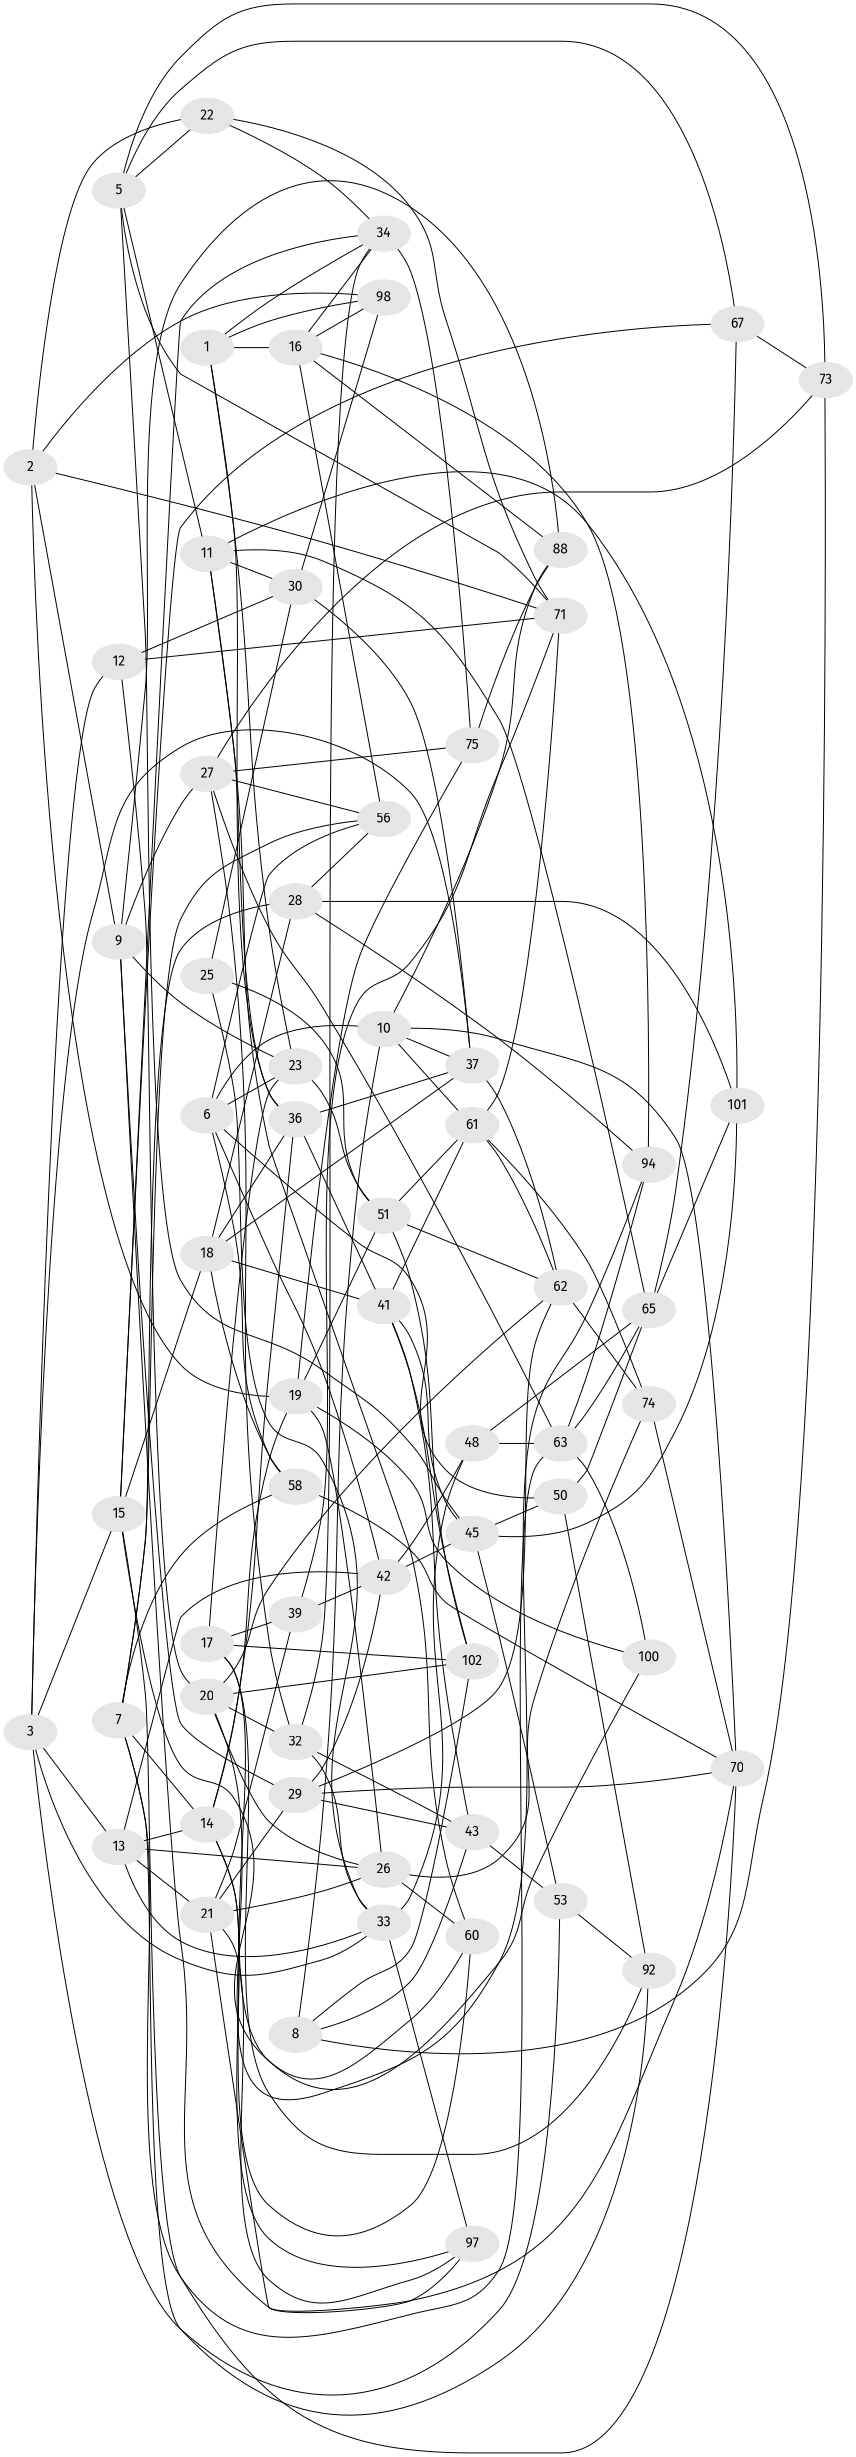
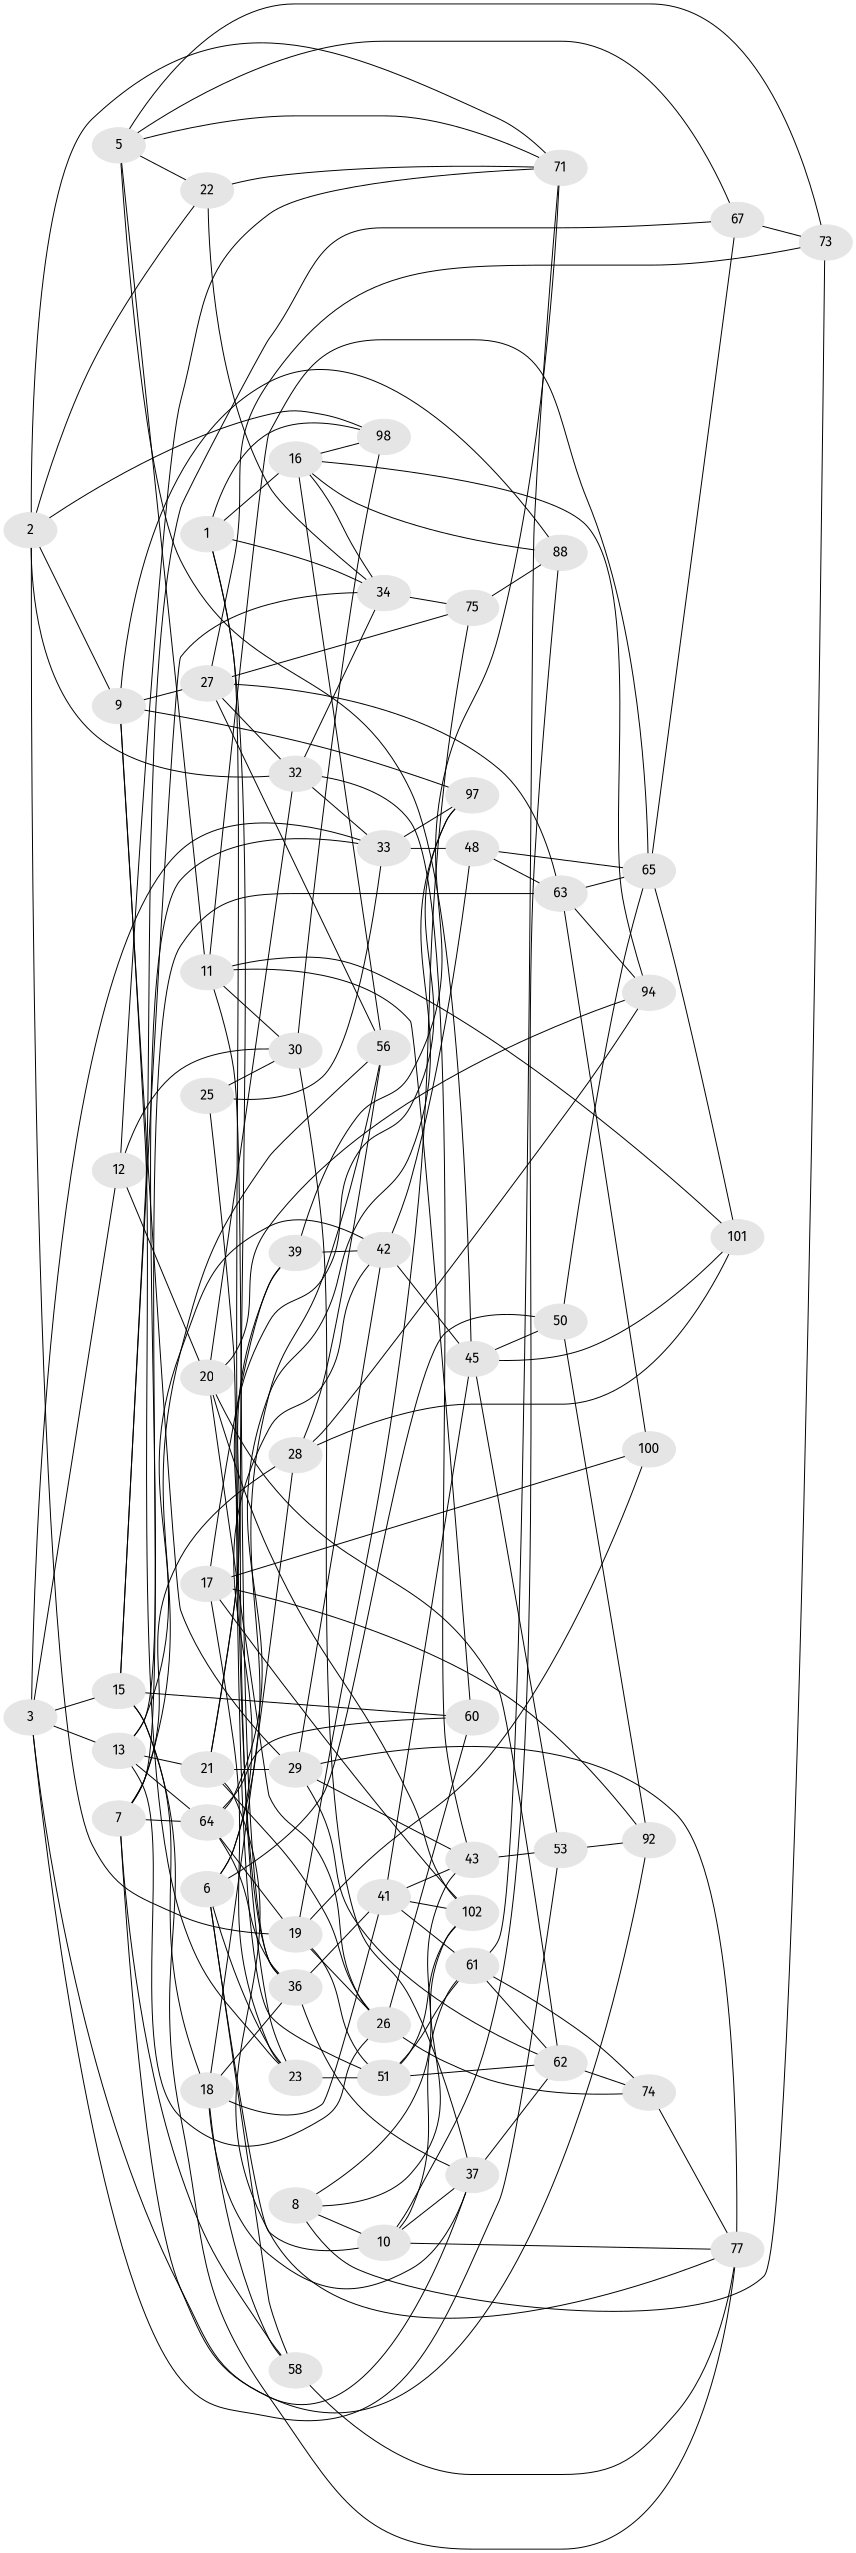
edge "2" -- "32": added
node "70": label "70" -> "77"
node "14": label "14" -> "64"
